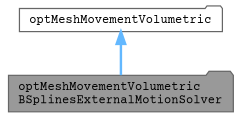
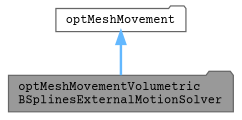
node "optMeshMovementVolumetric": label "optMeshMovementVolumetric" -> "optMeshMovement"
